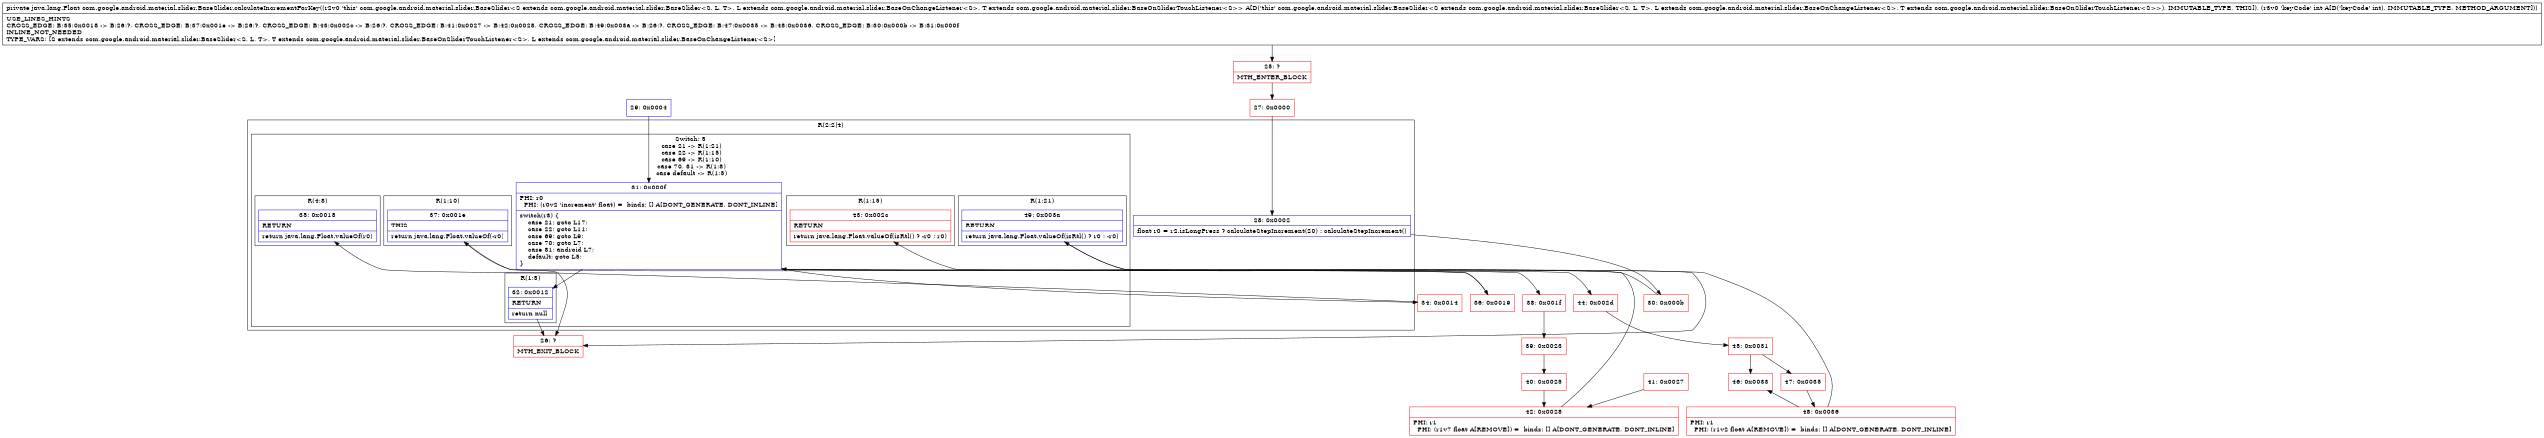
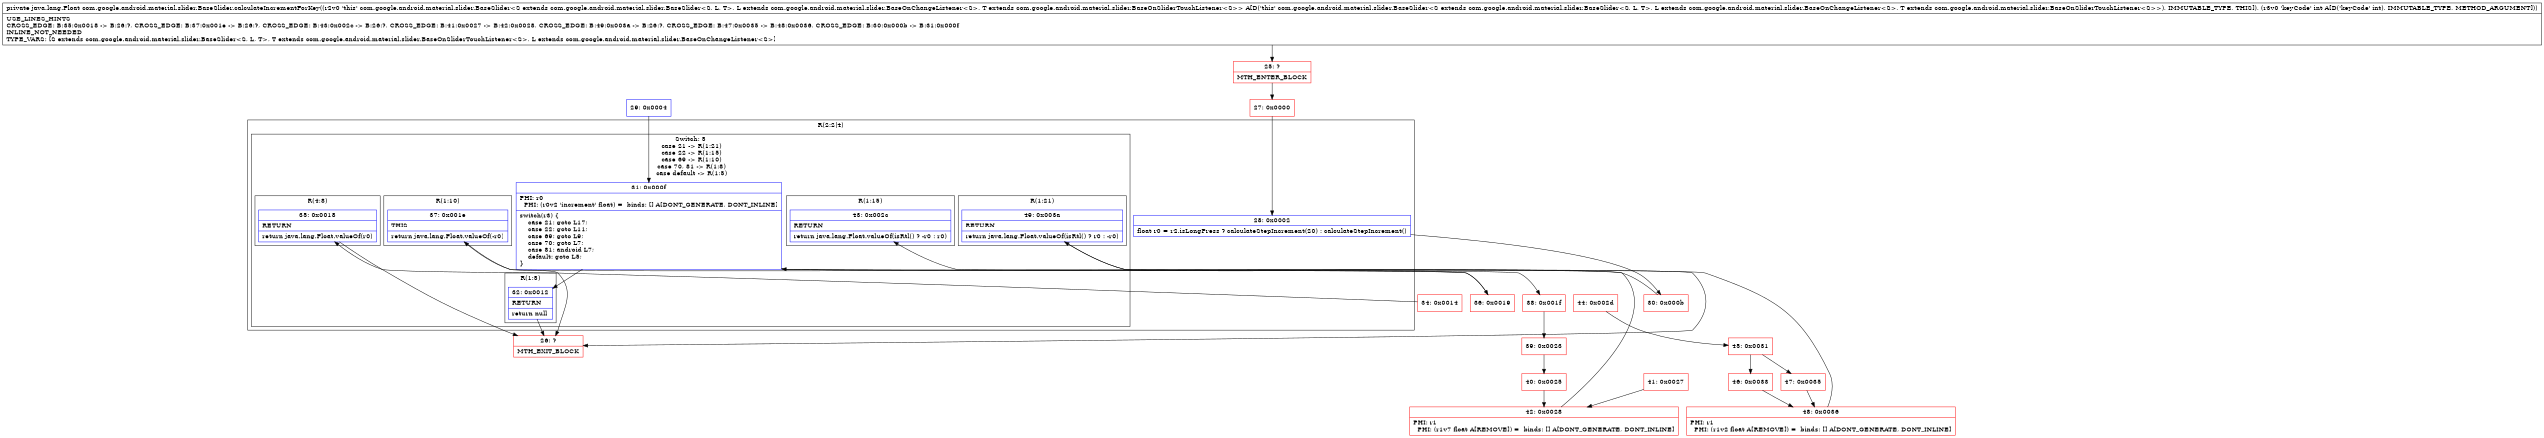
node "43: 0x002c": color red -> blue
edge "31: 0x000f" -> "44: 0x002d": removed
edge "35: 0x0018" -> "26: ?": added
edge "31: 0x000f" -> "34: 0x0014": removed
edge "48: 0x0036" -> "46: 0x0033": reversed
